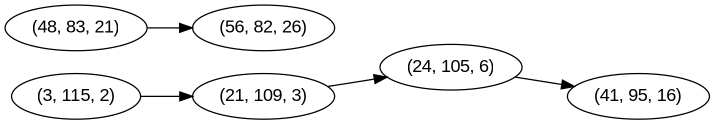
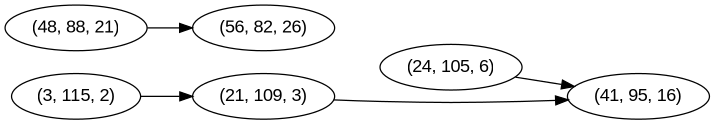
node "(48, 83, 21)": label "(48, 83, 21)" -> "(48, 88, 21)"
edge "(21, 109, 3)" -> "(24, 105, 6)": now "(21, 109, 3)" -> "(41, 95, 16)"
